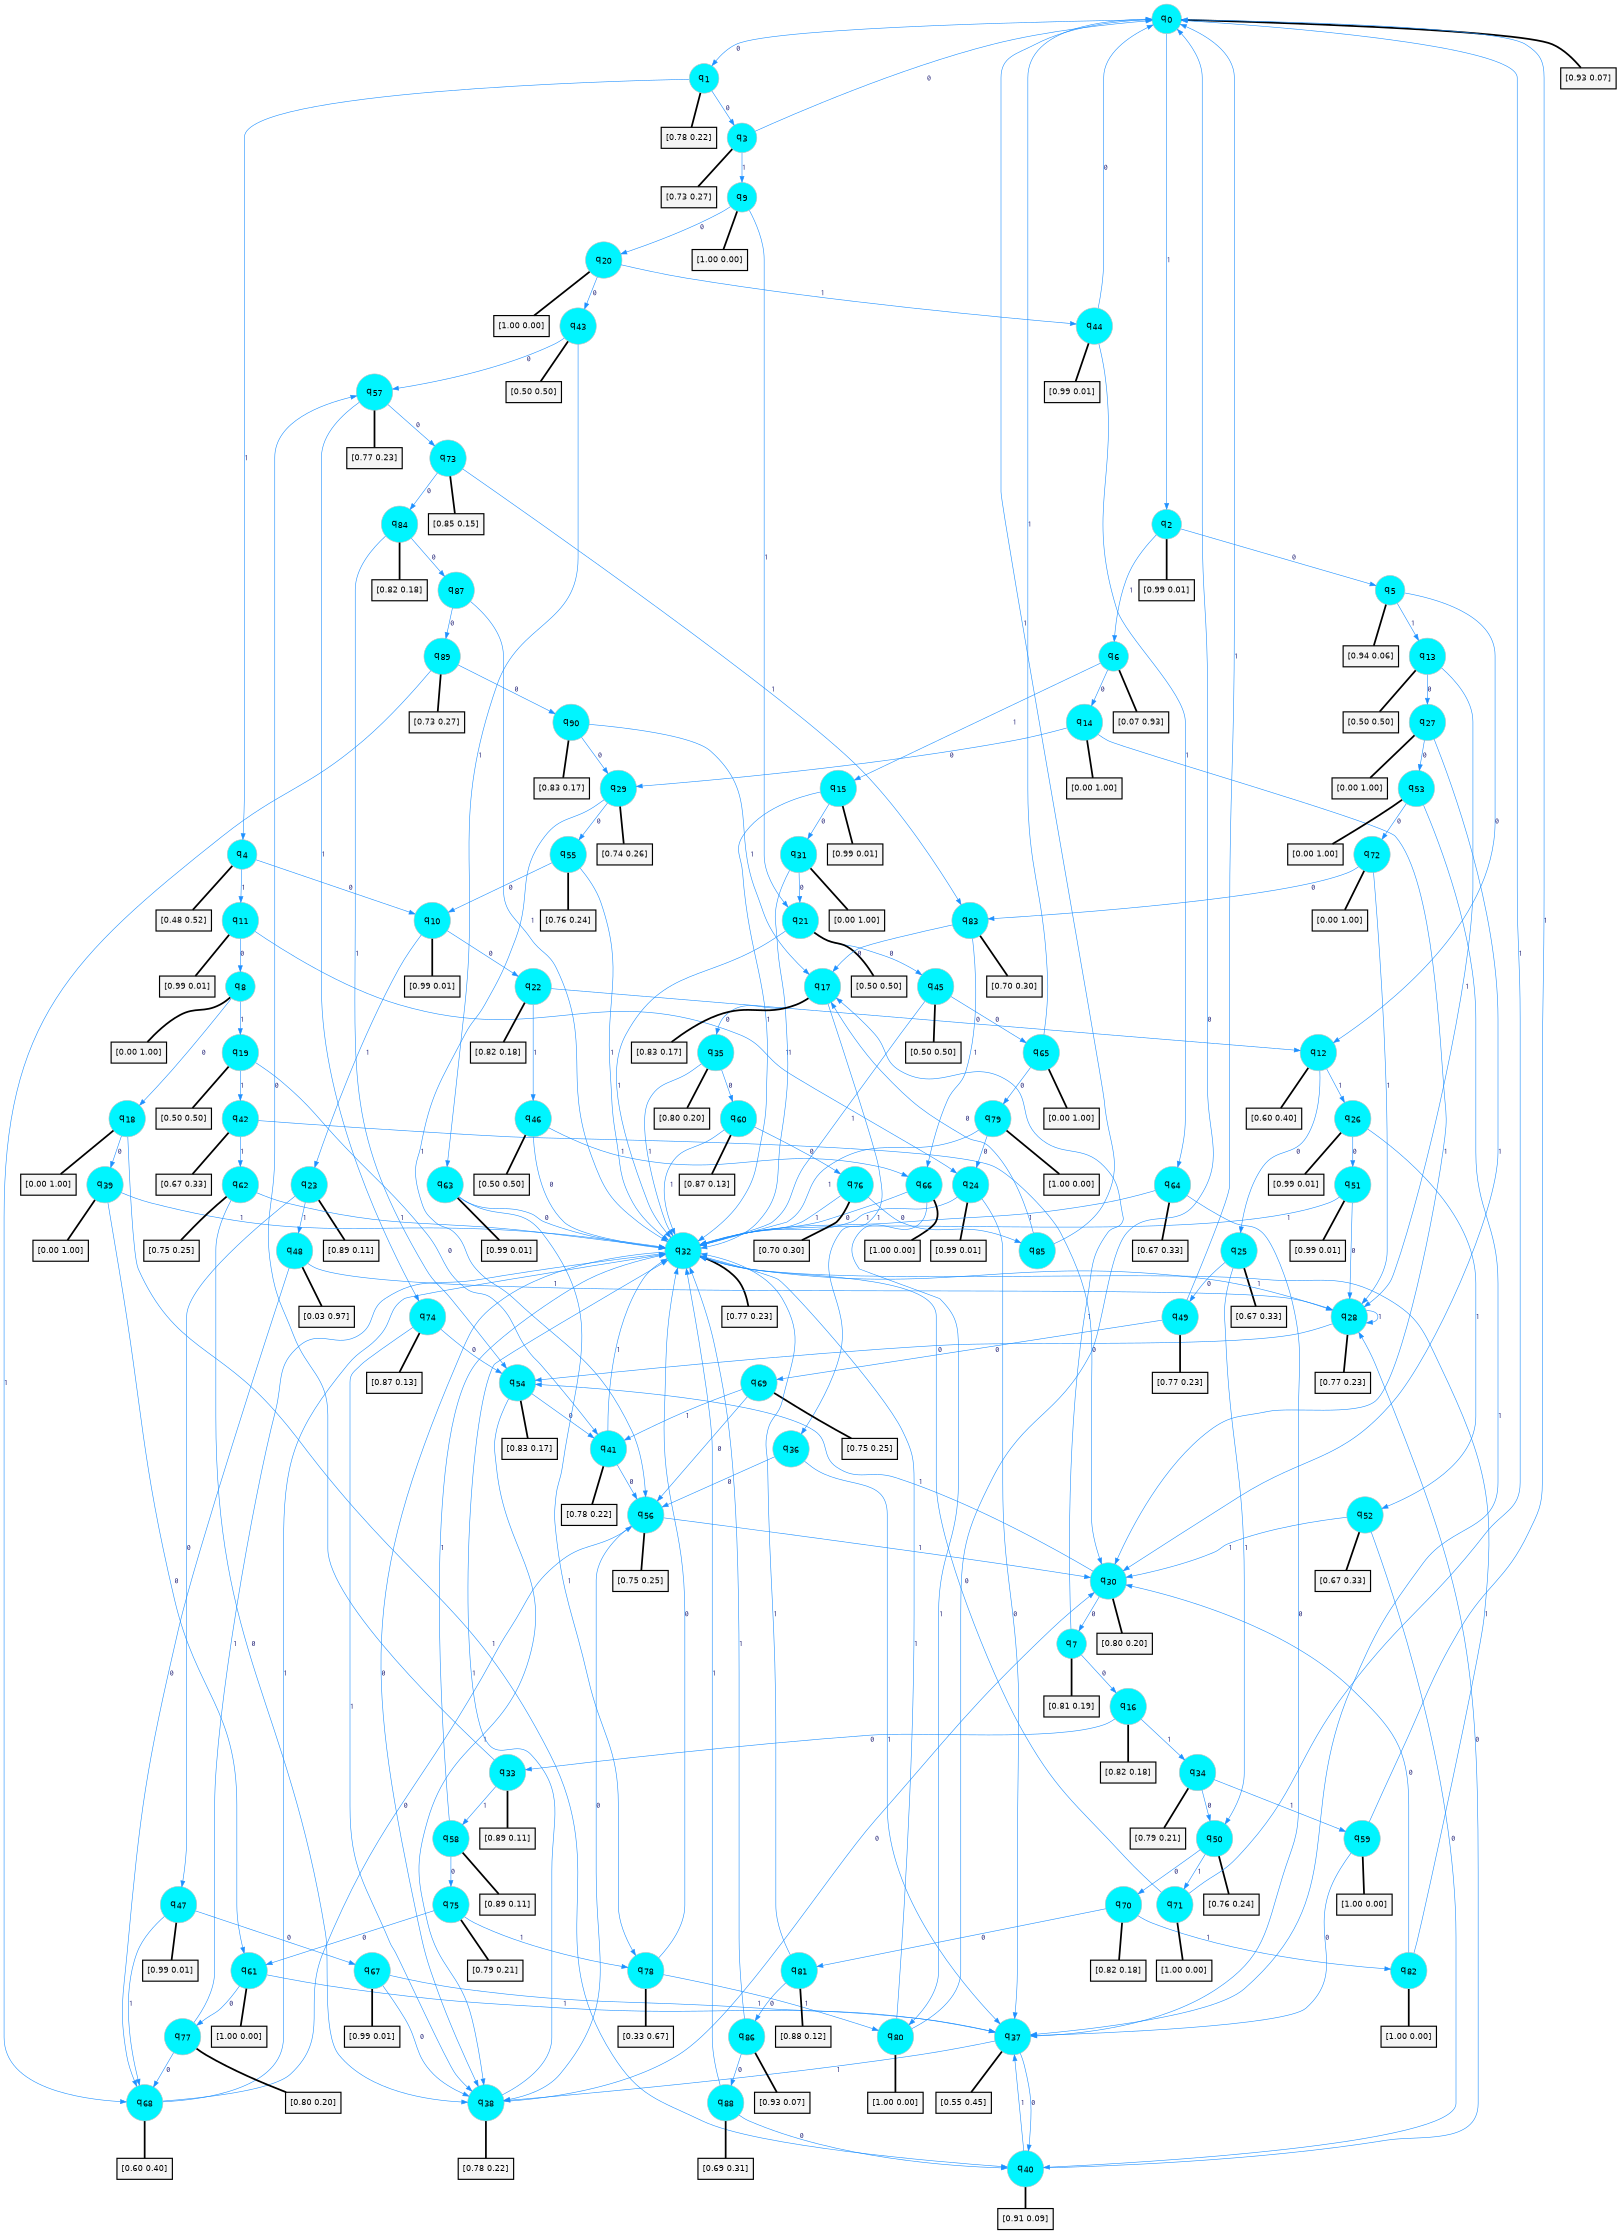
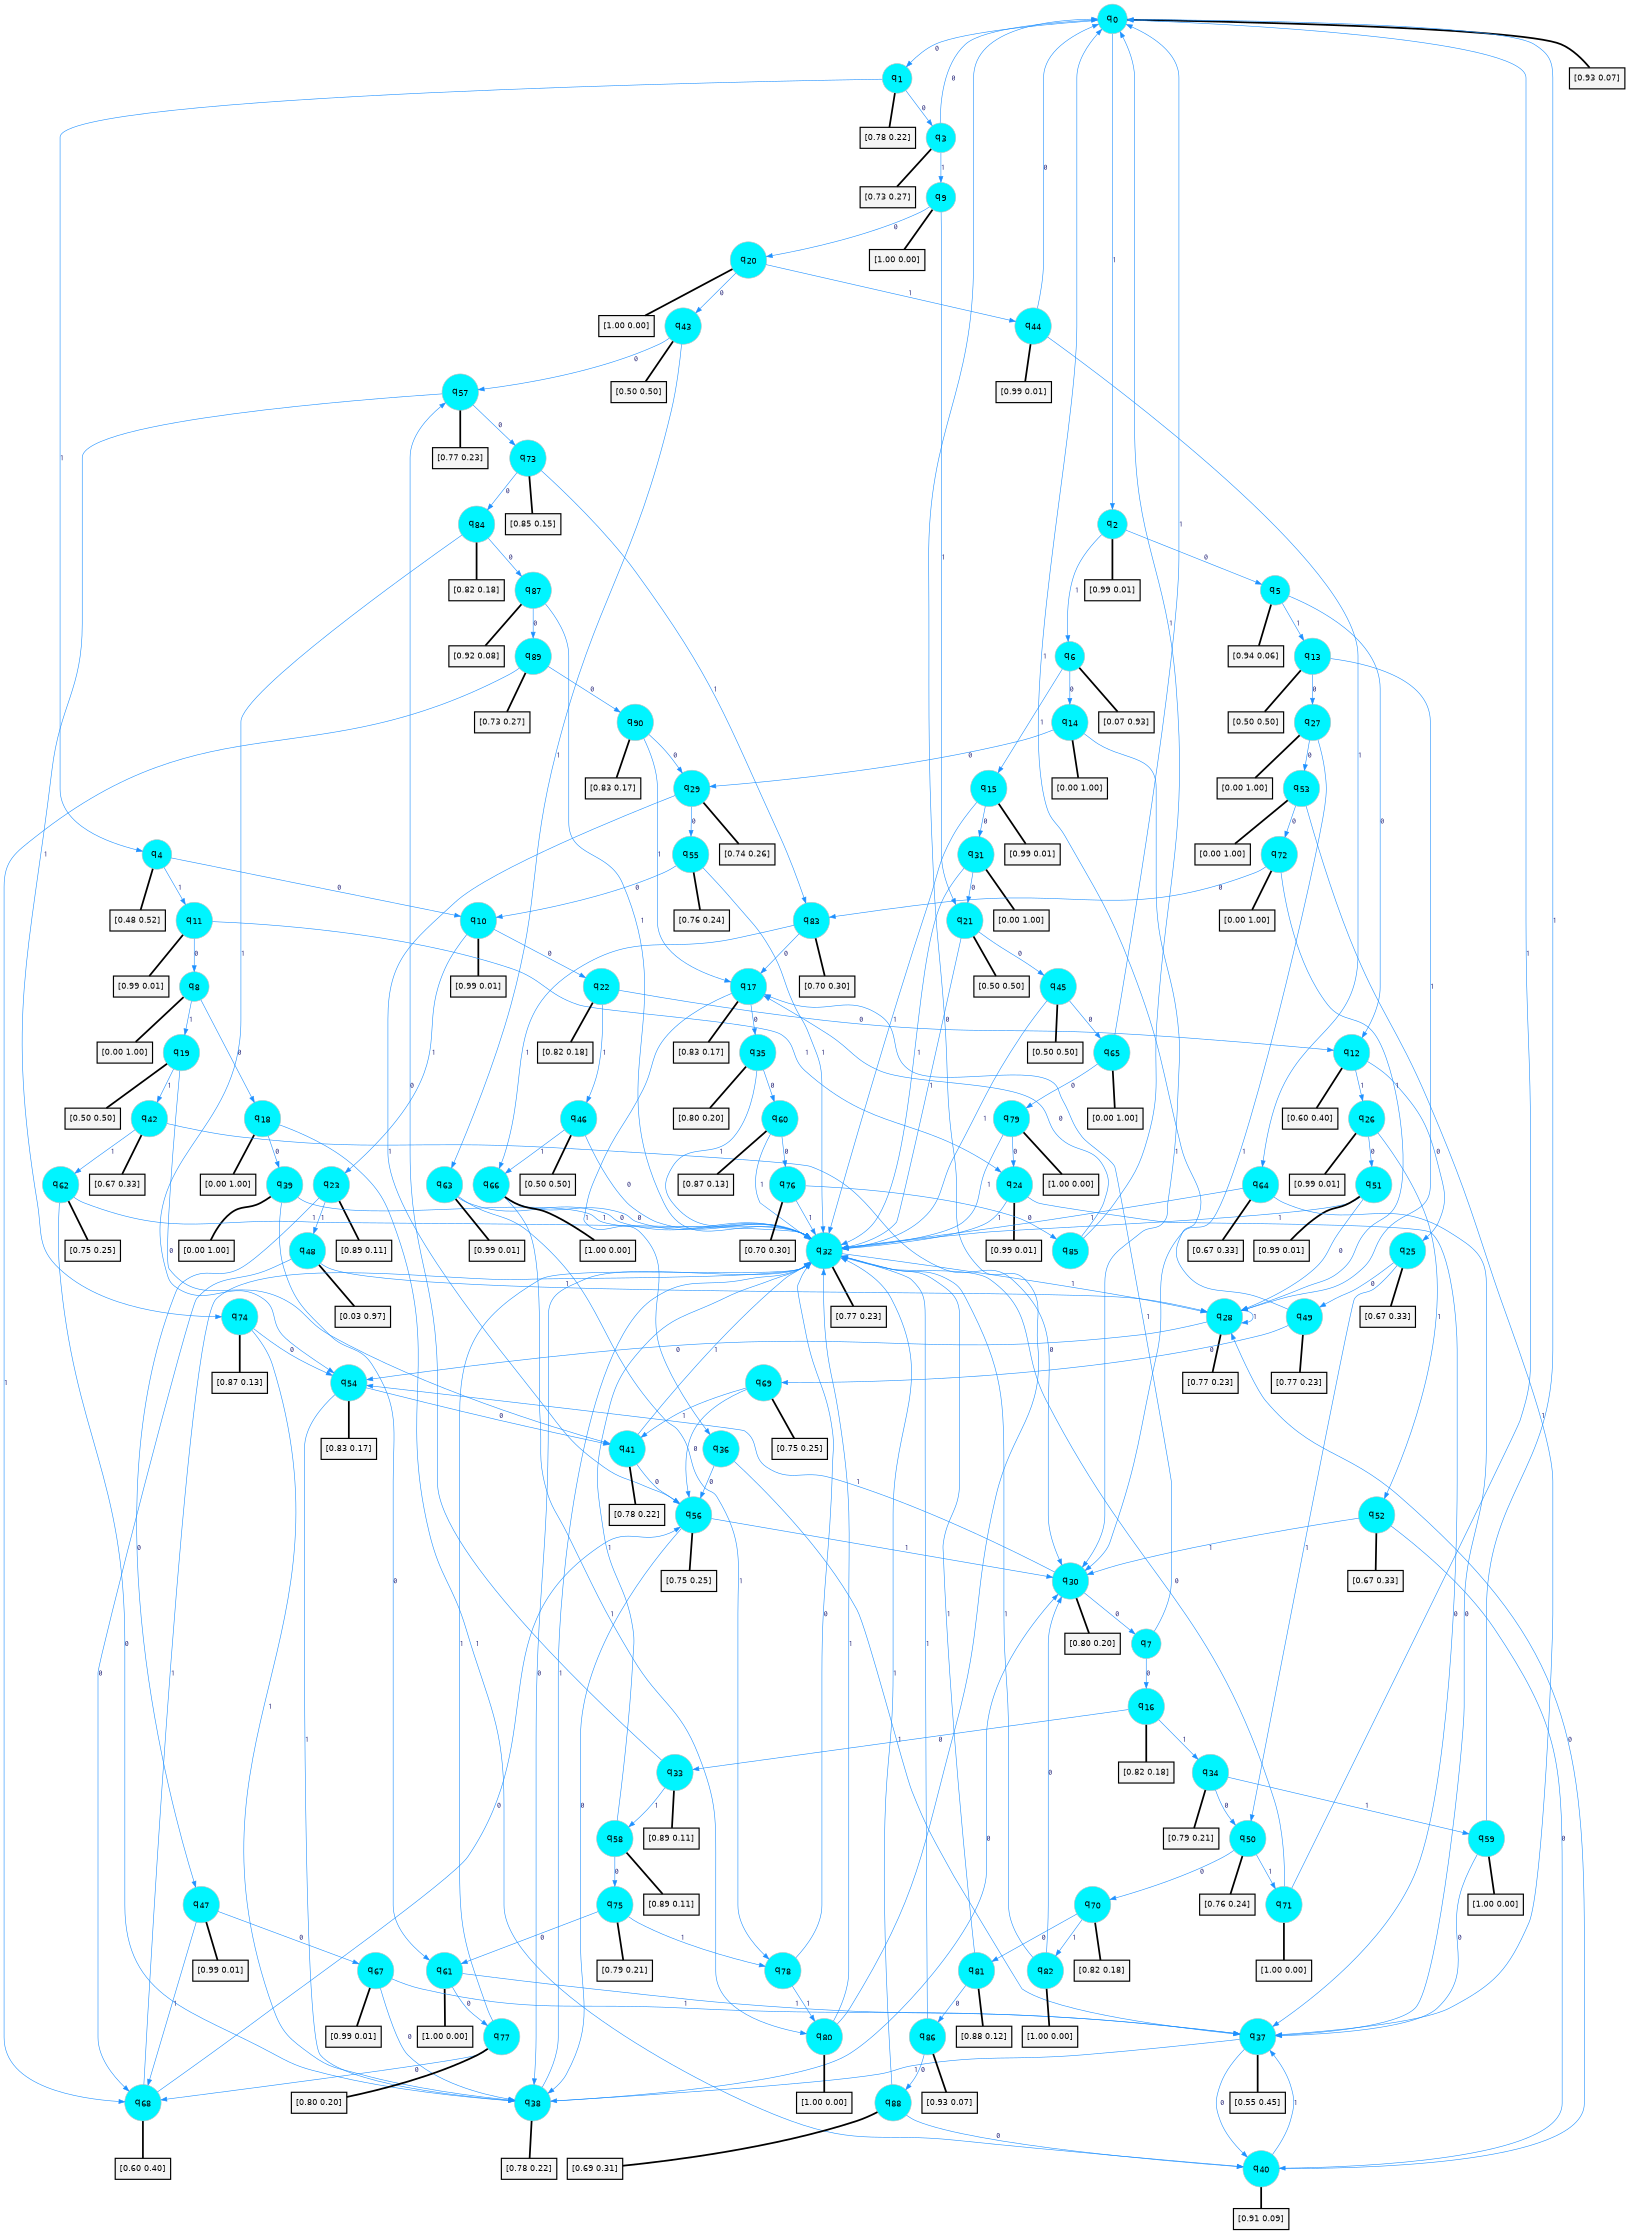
node "[0.92 0.08]": added
node "[0.81 0.19]": removed
node "[0.33 0.67]": removed
